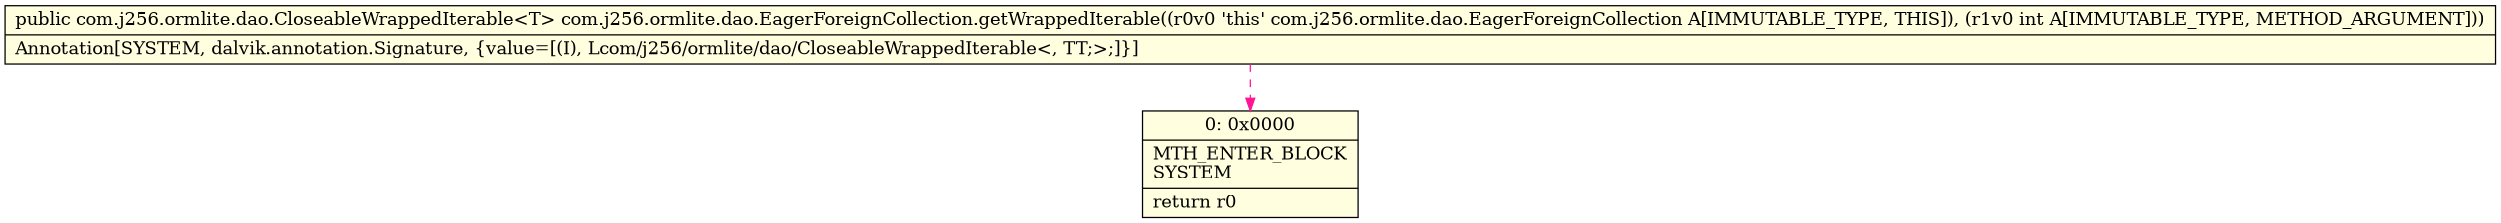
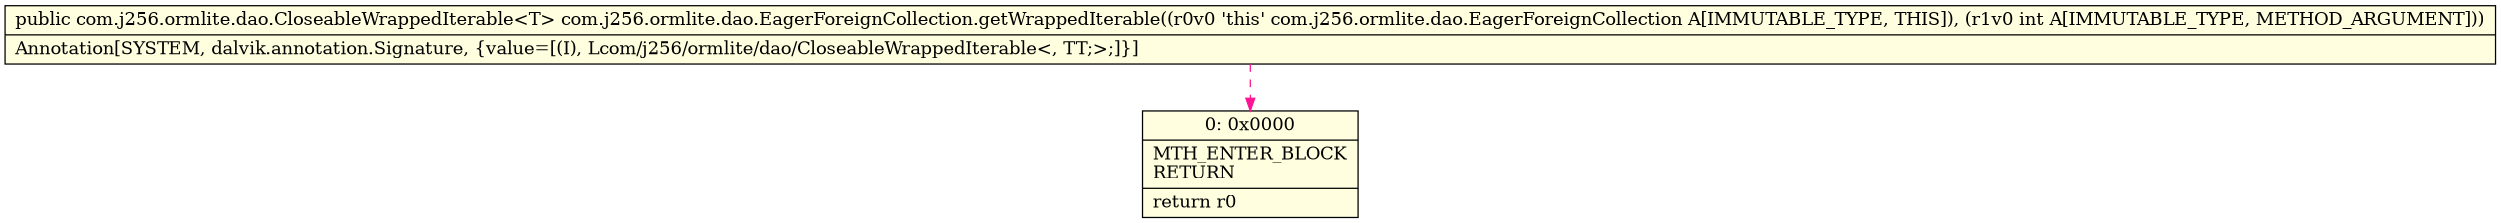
node "0: 0x0000": text "SYSTEM" -> "RETURN"
